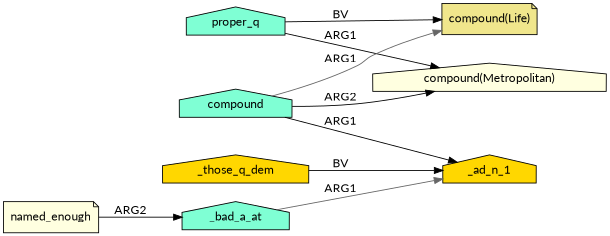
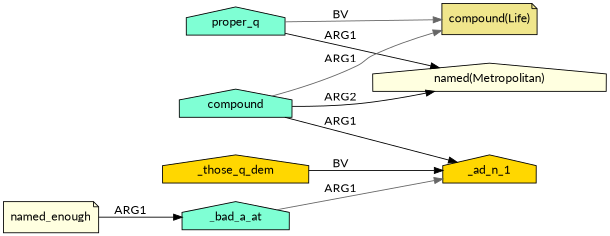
edge "proper_q" -> "compound(Life)": color black -> gray40
node "compound(Metropolitan)": label "compound(Metropolitan)" -> "named(Metropolitan)"
edge "named_enough" -> "_bad_a_at": label "ARG2" -> "ARG1"
